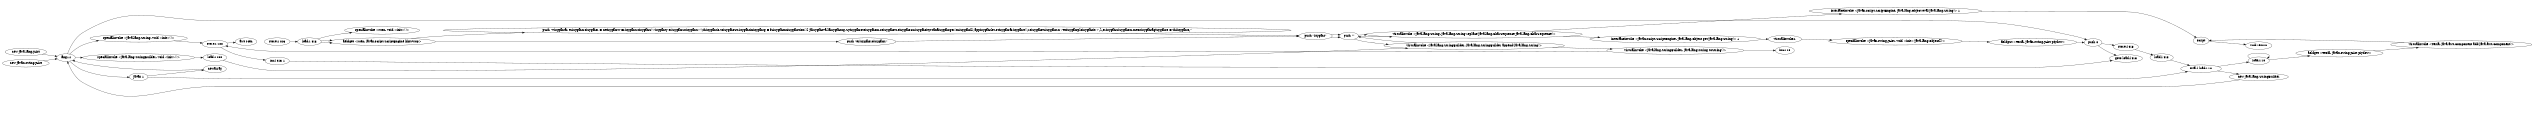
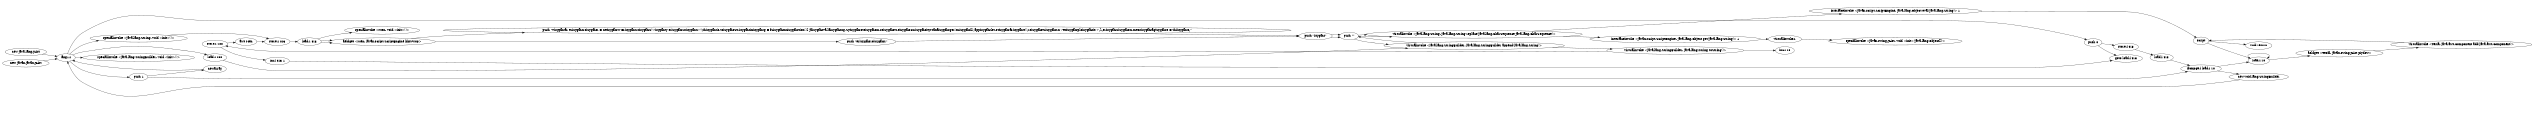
edge "specialinvoke <java.lang.String: void <init>()>" -> "store.r r22": now "specialinvoke <java.lang.String: void <init>()>" -> "store.r $r3"
edge "awt Men" -> "store.r $r3": added
node "fieldput <Tesia: javax.swing.JList piydsw>": removed
edge "script" -> "load.r r0": added
edge "specialinvoke <java.lang.StringBuilder: void <init>()>" -> "load.r r30": now "lang1.r" -> "load.r r30"
node "new javax.swing.JList": label "new javax.swing.JList" -> "new javax.javax.JList"
node "eval.i load.r r0": label "eval.i load.r r0" -> "ifcmpge.i load.r r0"
node "javax 1": label "javax 1" -> "push 1"
node "new java.lang.StringBuilder": label "new java.lang.StringBuilder" -> "new void.lang.StringBuilder"
